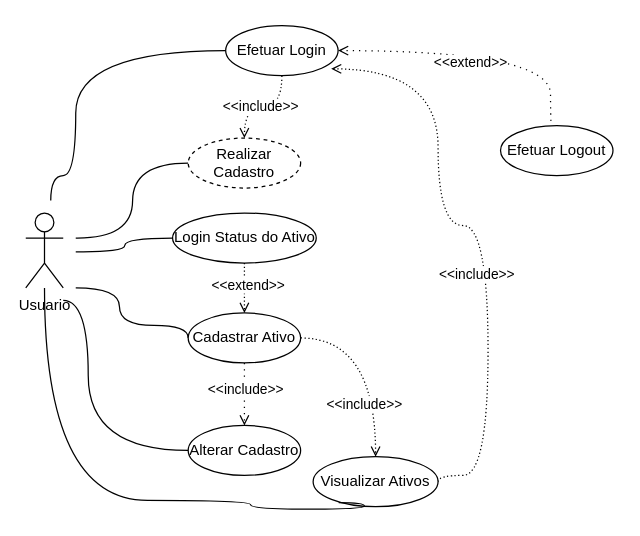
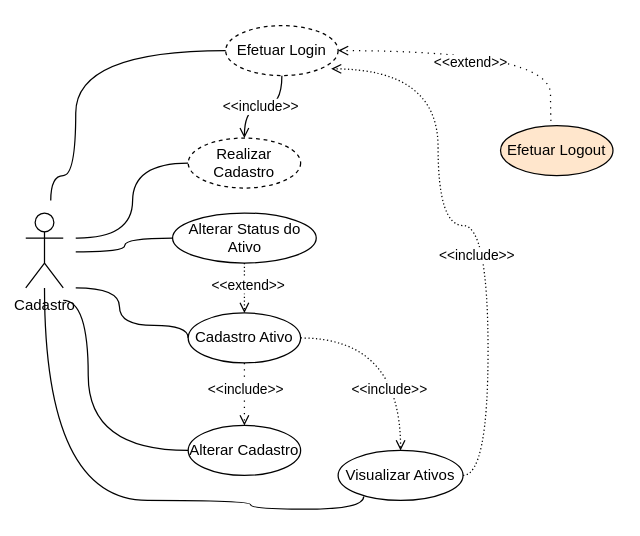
node "Efetuar Login": style solid -> dashed
edge "Efetuar Login" -> "Realizar Cadastro": style dashed -> solid
node "Efetuar Logout": fillcolor #ffffff -> #ffe6cc
node "Login Status do Ativo": label "Login Status do Ativo" -> "Alterar Status do Ativo"
node "Usuario": label "Usuario" -> "Cadastro"
node "Cadastrar Ativo": label "Cadastrar Ativo" -> "Cadastro Ativo"
node "Visualizar Ativos": moved (376, 482) -> (401, 476)
